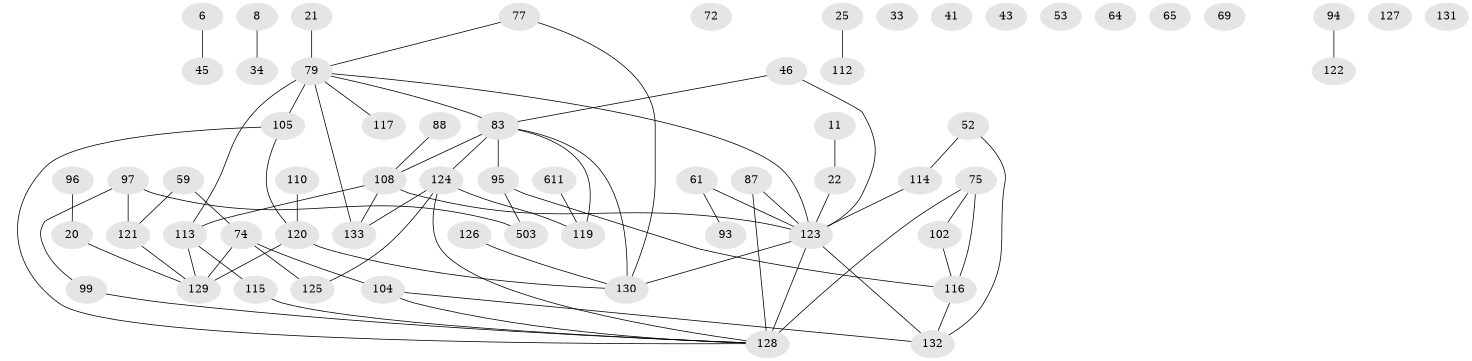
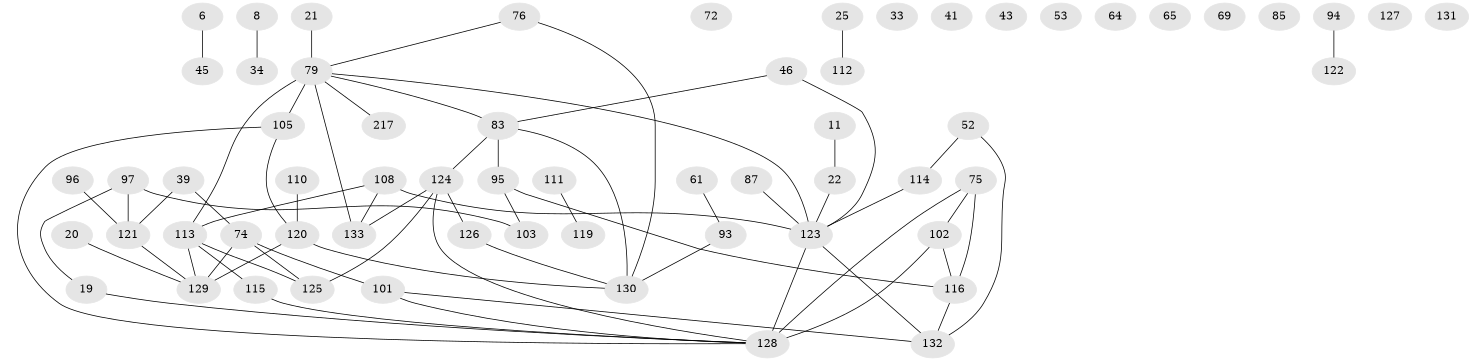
node "77": label "77" -> "76"
node "85": added
node "117": label "117" -> "217"
node "88": removed
edge "83" -- "108": removed
edge "83" -- "119": removed
node "59": label "59" -> "39"
node "611": label "611" -> "111"
edge "124" -- "119": now "124" -- "126"
edge "61" -- "123": removed
edge "96" -- "20": now "96" -- "121"
node "503": label "503" -> "103"
edge "87" -- "128": now "102" -- "128"
edge "113" -- "125": added
edge "123" -- "130": now "93" -- "130"
node "99": label "99" -> "19"
node "104": label "104" -> "101"
